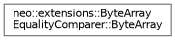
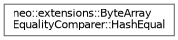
node "neo::extensions::ByteArray EqualityComparer::ByteArray": label "neo::extensions::ByteArray EqualityComparer::ByteArray" -> "neo::extensions::ByteArray EqualityComparer::HashEqual"
